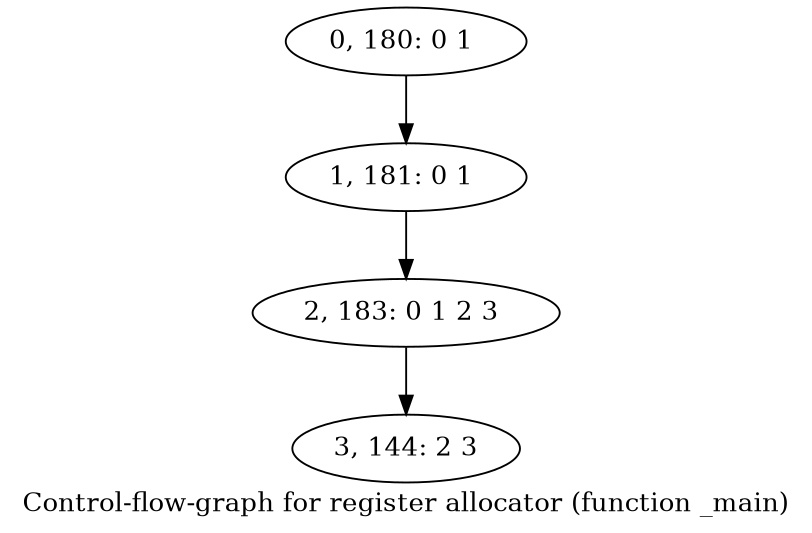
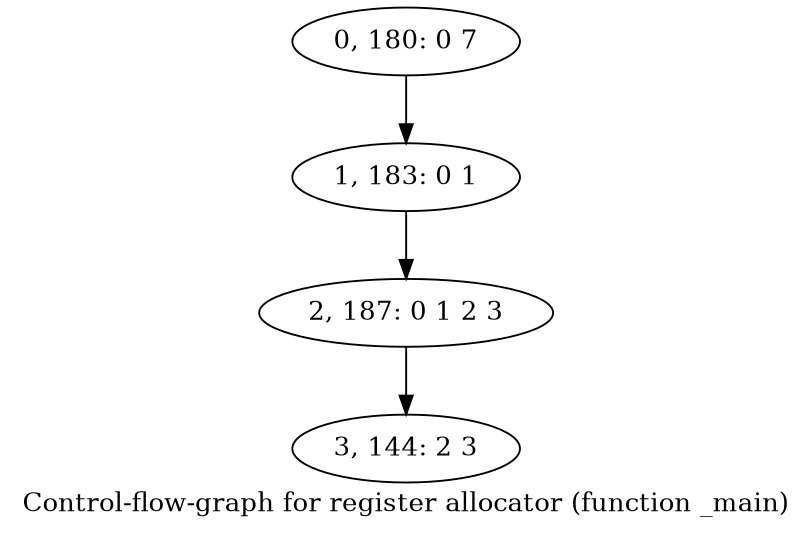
node "0, 180: 0 1": label "0, 180: 0 1" -> "0, 180: 0 7"
node "1, 181: 0 1": label "1, 181: 0 1" -> "1, 183: 0 1"
node "2, 183: 0 1 2 3": label "2, 183: 0 1 2 3" -> "2, 187: 0 1 2 3"
